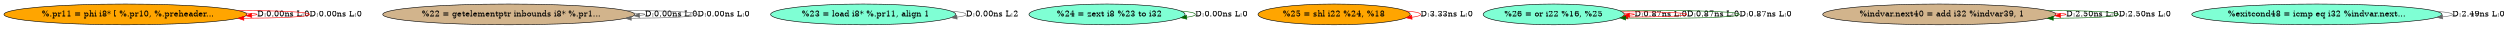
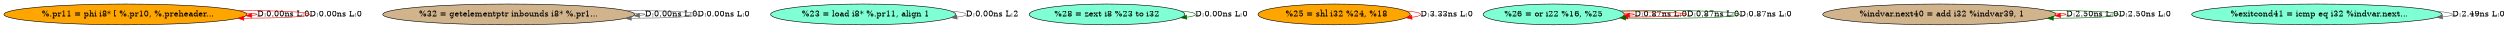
node "%22 = getelementptr inbounds i8* %.pr1...": label "%22 = getelementptr inbounds i8* %.pr1..." -> "%32 = getelementptr inbounds i8* %.pr1..."
node "%24 = zext i8 %23 to i32": label "%24 = zext i8 %23 to i32" -> "%28 = zext i8 %23 to i32"
node "%25 = shl i22 %24, %18": label "%25 = shl i22 %24, %18" -> "%25 = shl i32 %24, %18"
node "%exitcond48 = icmp eq i32 %indvar.next...": label "%exitcond48 = icmp eq i32 %indvar.next..." -> "%exitcond41 = icmp eq i32 %indvar.next..."
